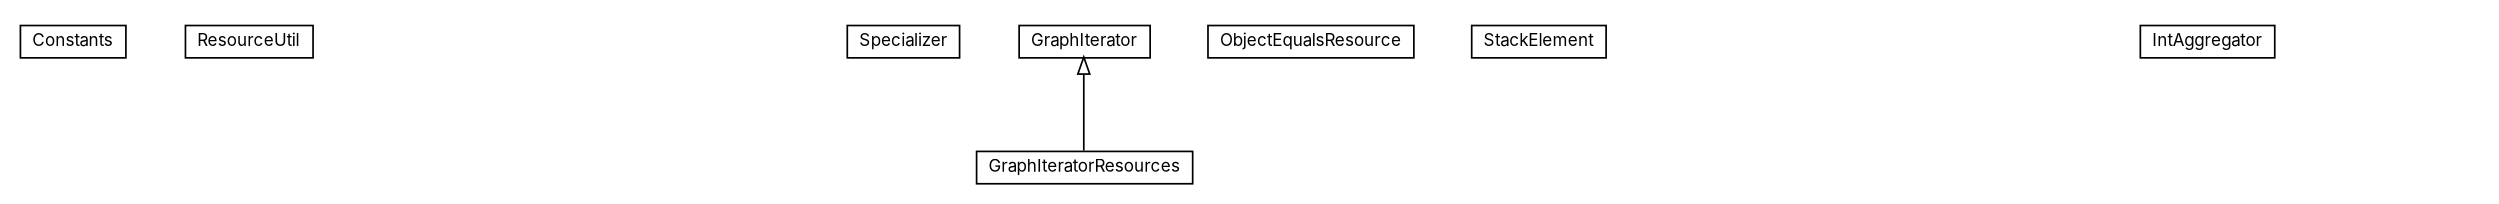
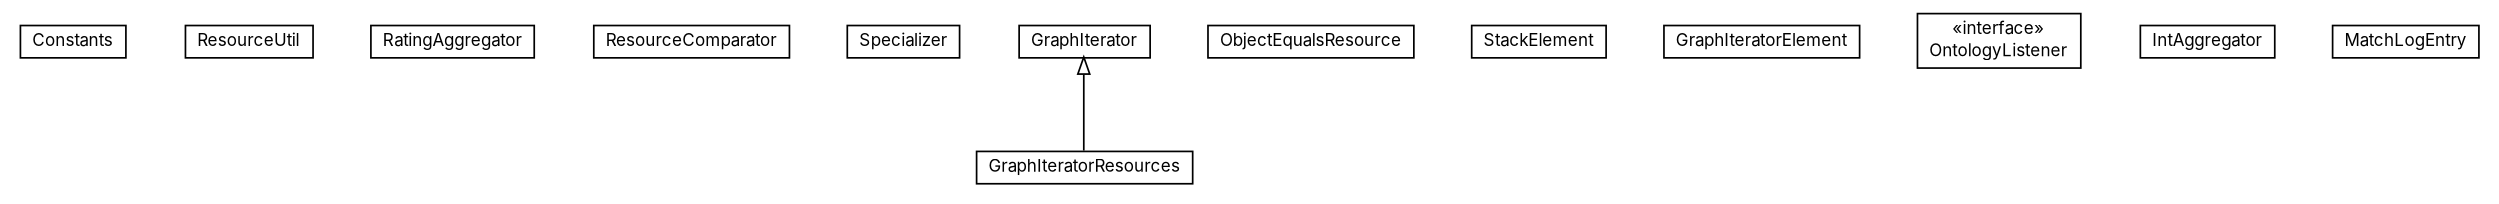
node "RatingAggregator": added
node "ResourceComparator": added
node "GraphIteratorElement": added
node "OntologyListener": added
node "MatchLogEntry": added
